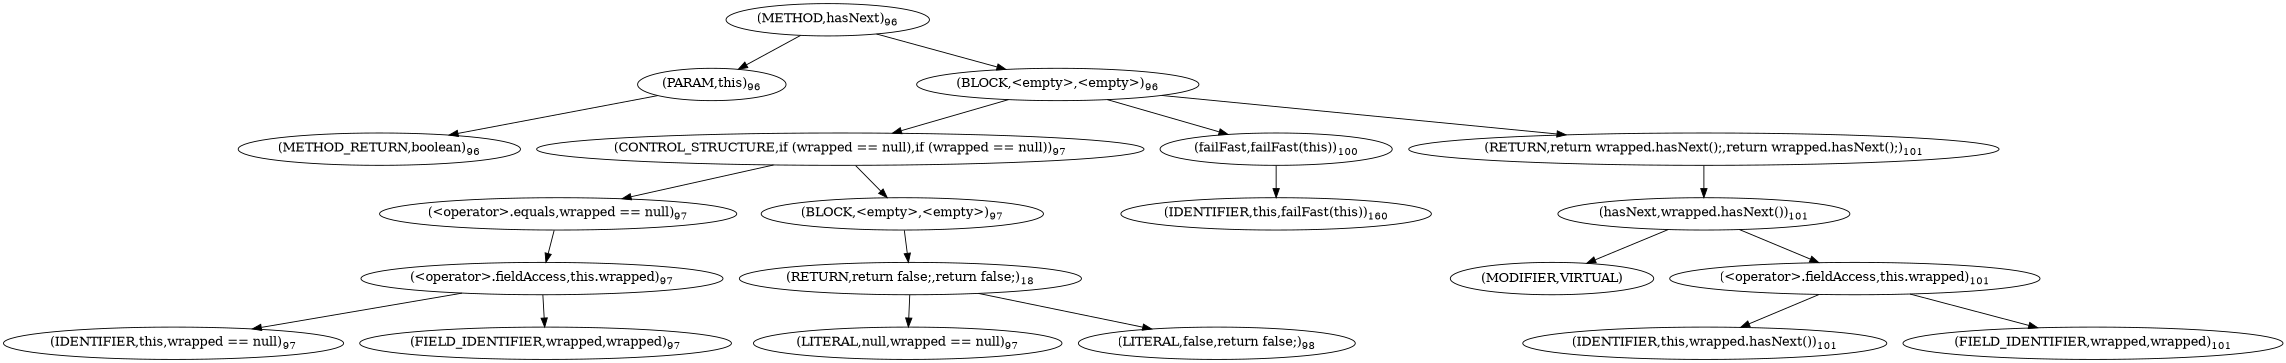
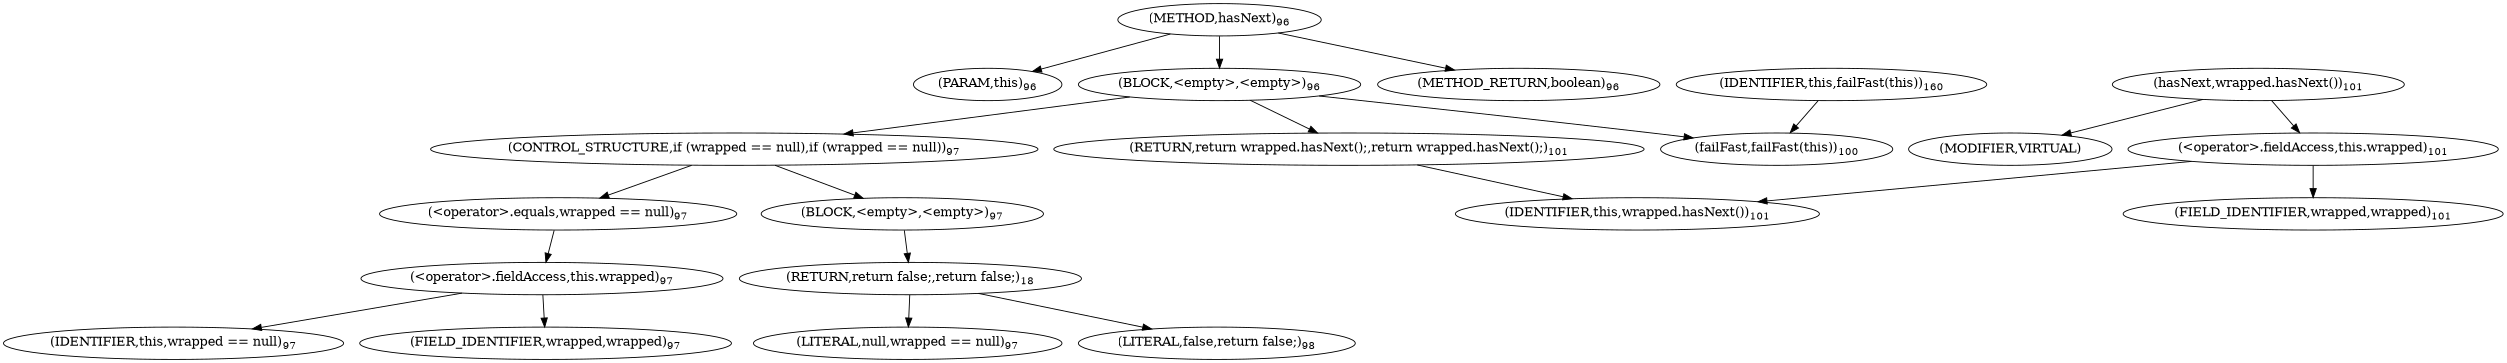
edge "(PARAM,this)" -> "(METHOD_RETURN,boolean)": now "(METHOD,hasNext)" -> "(METHOD_RETURN,boolean)"
edge "(failFast,failFast(this))" -> "(IDENTIFIER,this,failFast(this))": reversed
edge "(RETURN,return wrapped.hasNext();,return wrapped.hasNext();)" -> "(hasNext,wrapped.hasNext())": now "(RETURN,return wrapped.hasNext();,return wrapped.hasNext();)" -> "(IDENTIFIER,this,wrapped.hasNext())"
